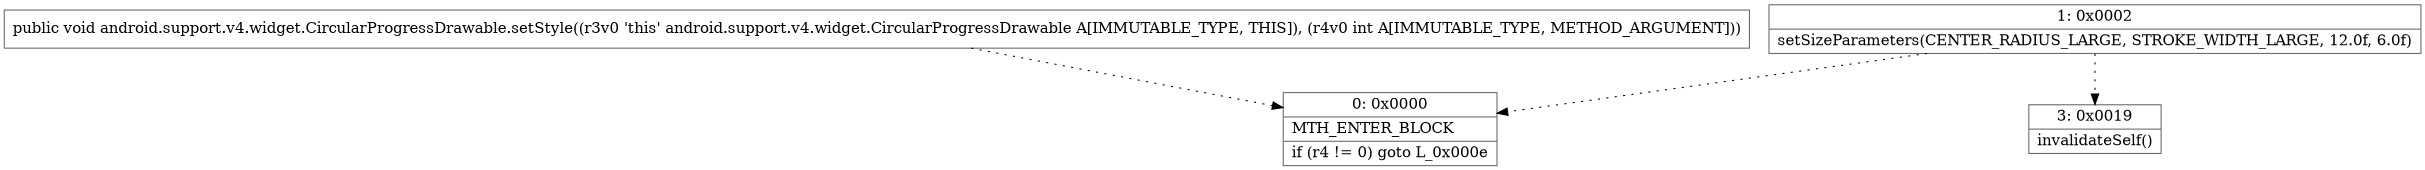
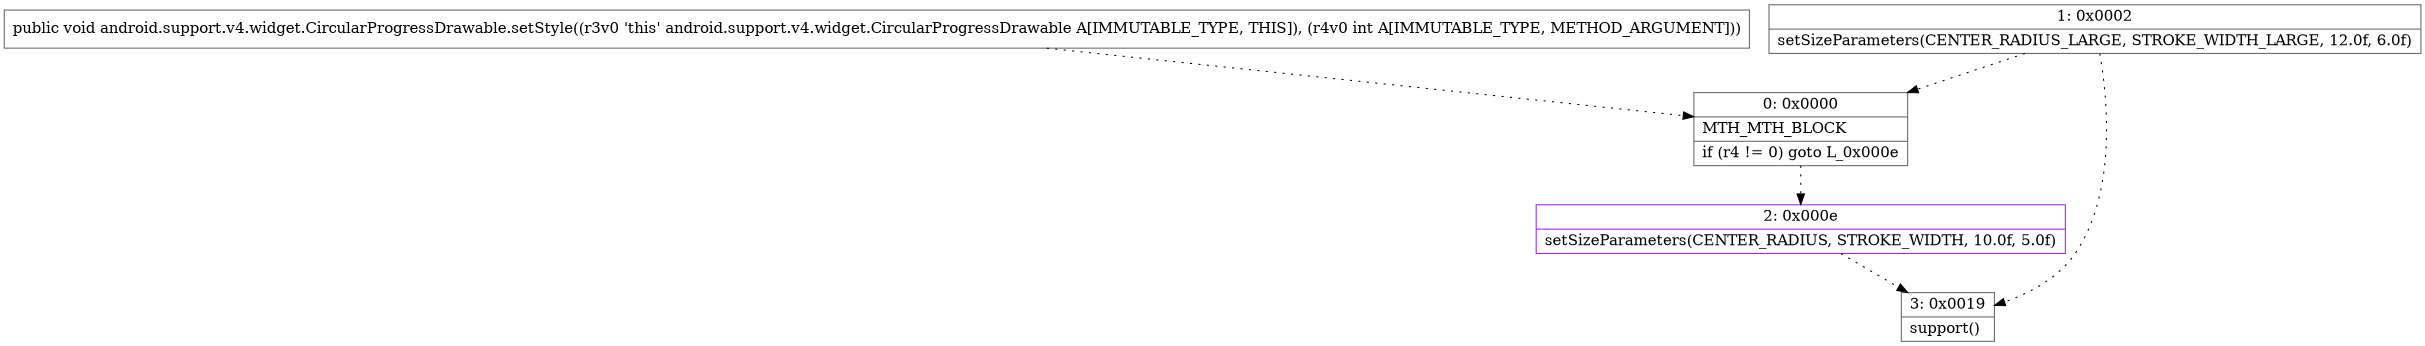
node "0: 0x0000": text "MTH_ENTER_BLOCK" -> "MTH_MTH_BLOCK"
node "3: 0x0019": text "invalidateSelf()" -> "support()"
node "2: 0x000e": added
